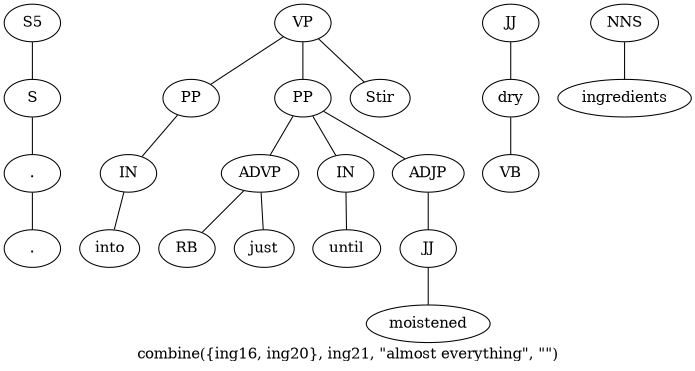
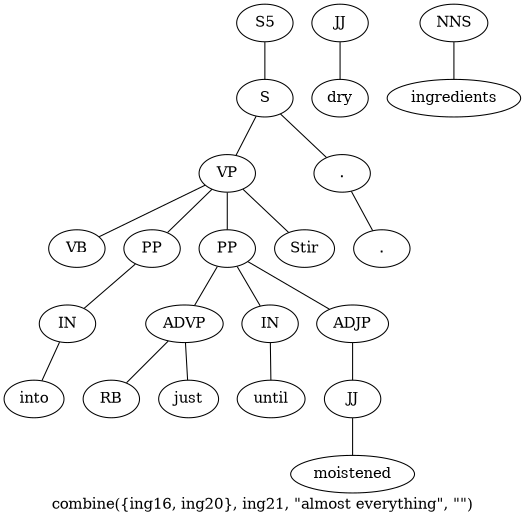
edge "S" -- "VP": added
edge "dry" -- "VB": now "VP" -- "VB"
